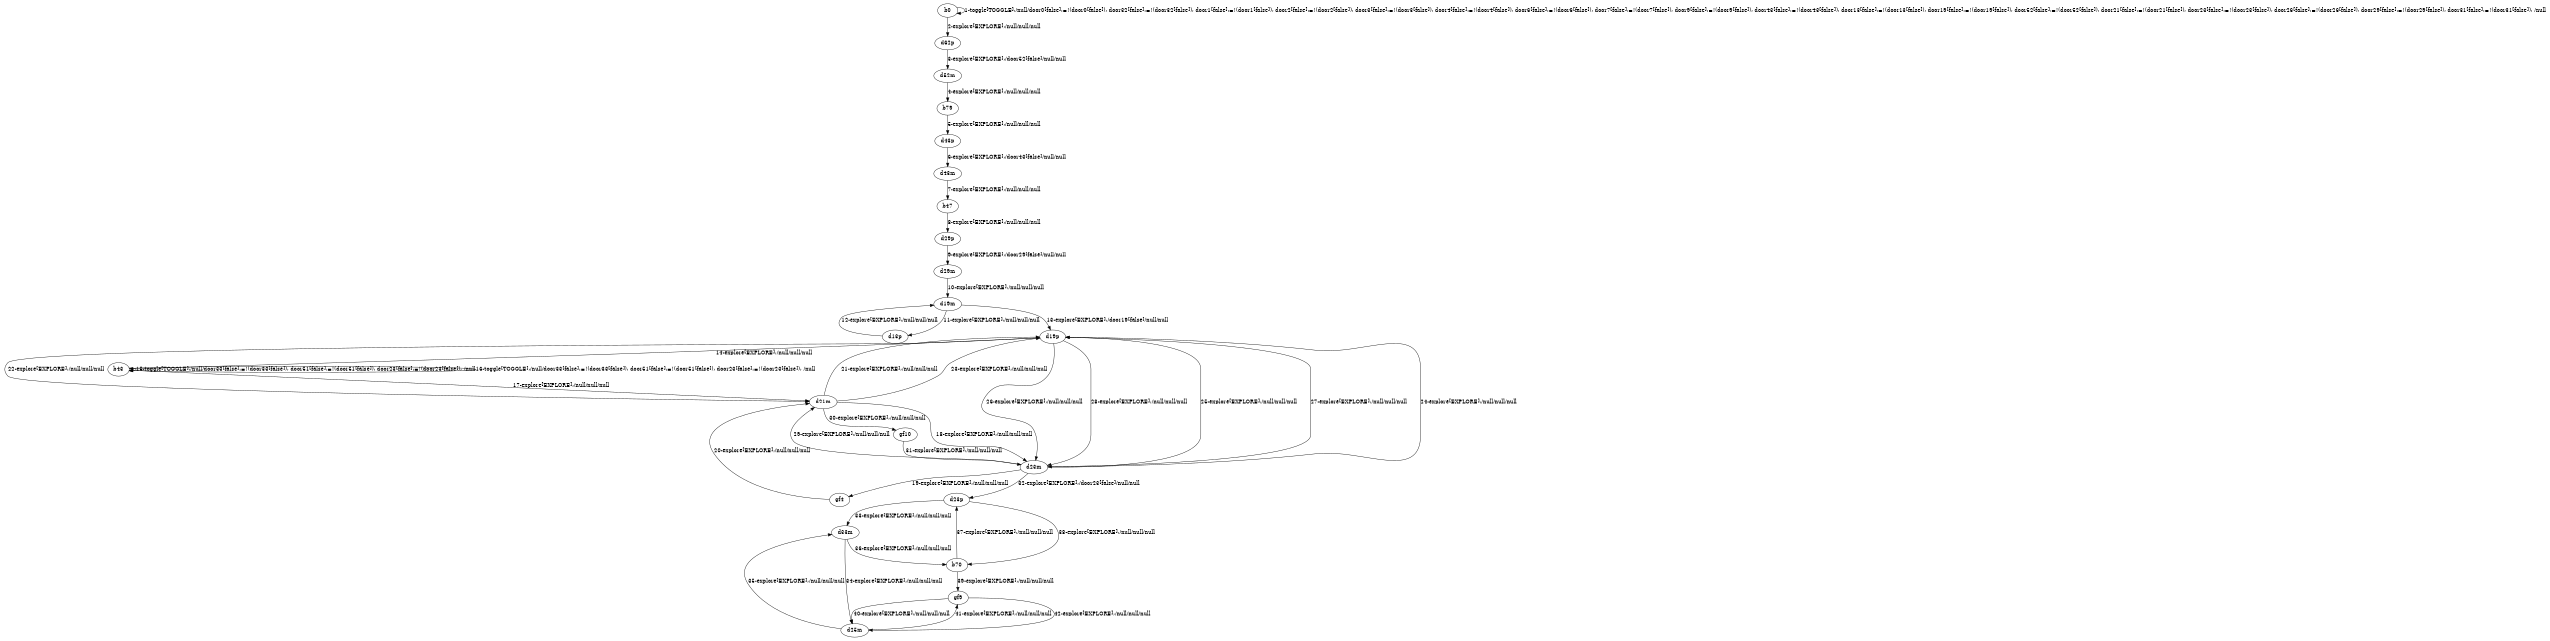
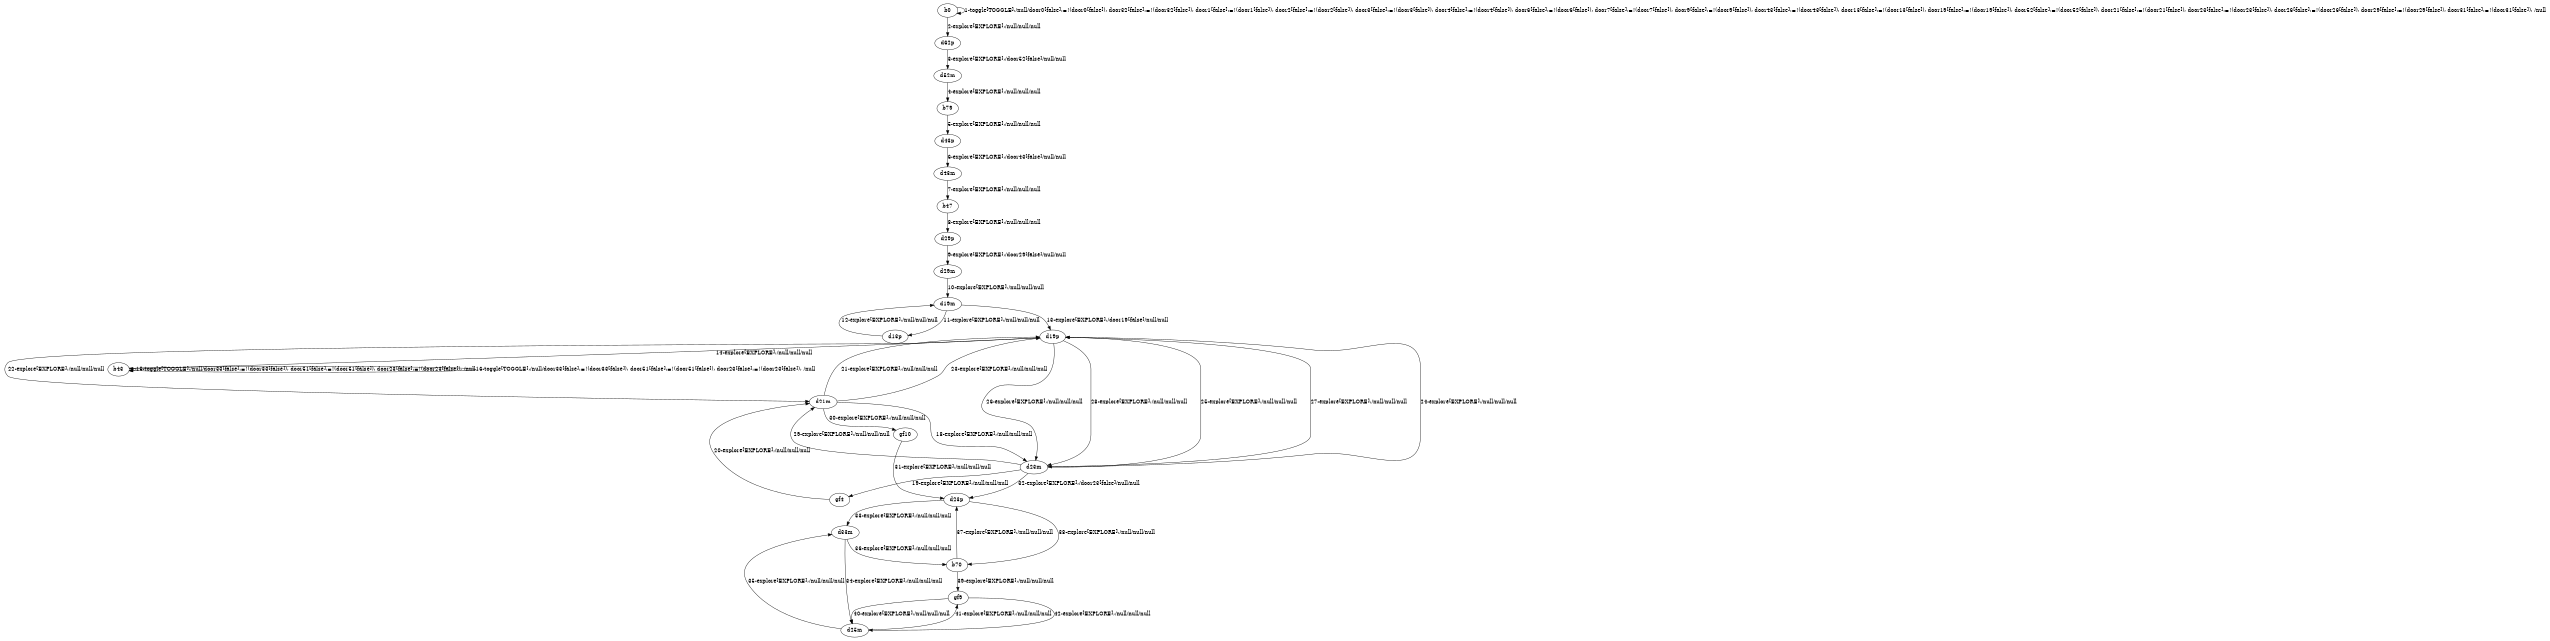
edge "b43" -> "d21m": removed, label "17-explore[EXPLORE];/null/null/null"
edge "gf10" -> "d23m": now "gf10" -> "d23p"
